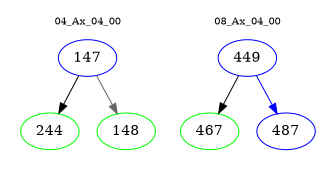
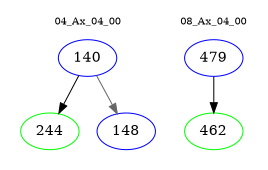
node "147": label "147" -> "140"
node "449": label "449" -> "479"
node "148": color green -> blue
node "467": label "467" -> "462"
node "487": removed
